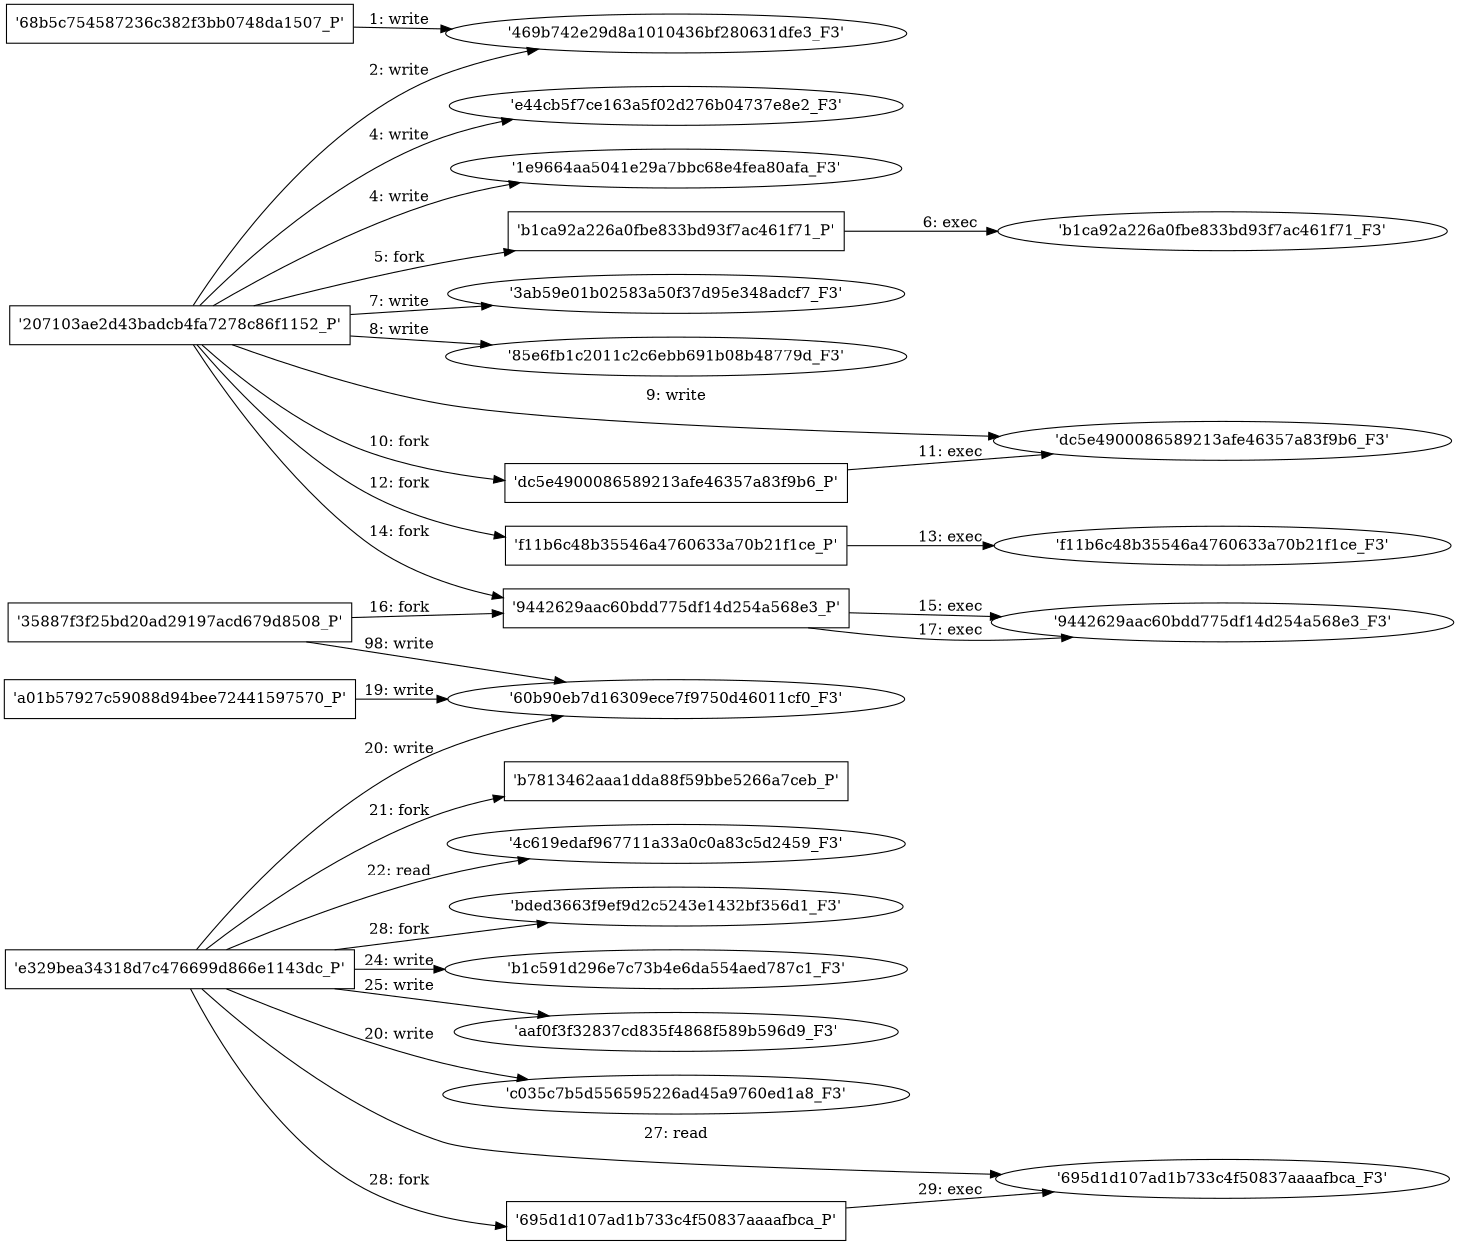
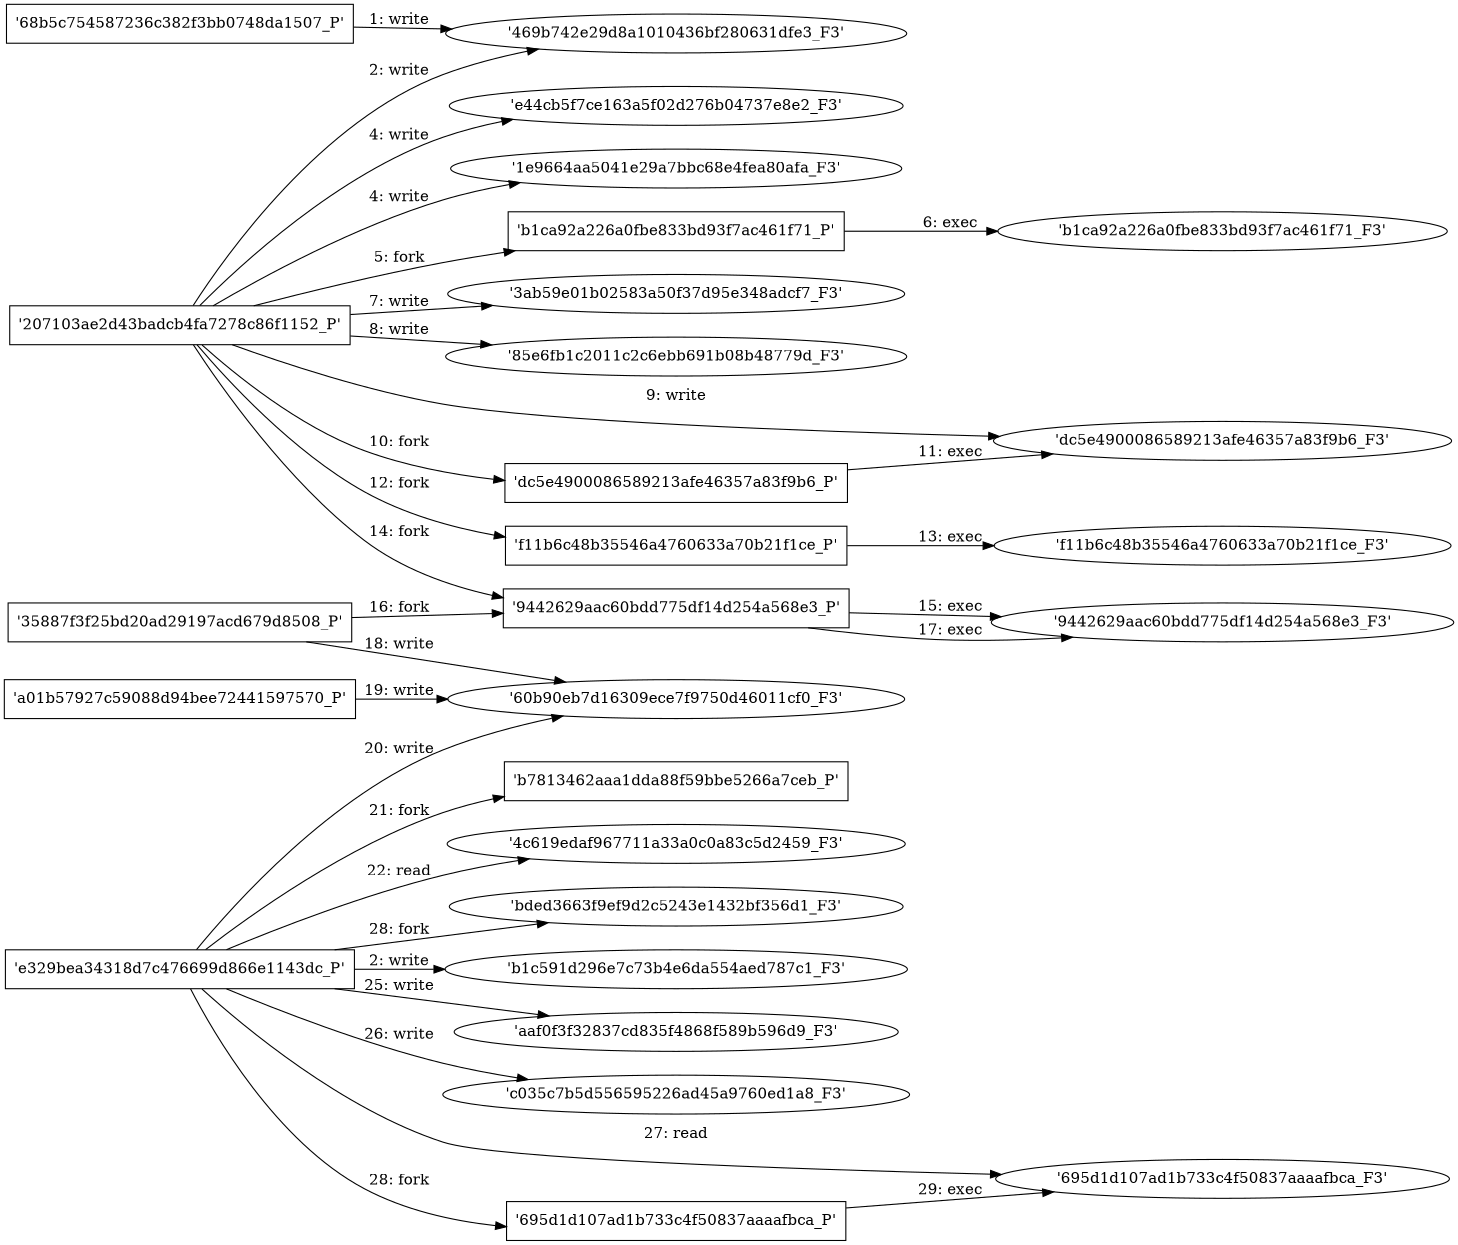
edge "'35887f3f25bd20ad29197acd679d8508_P'" -> "'60b90eb7d16309ece7f9750d46011cf0_F3'": label "98: write" -> "18: write"
edge "'e329bea34318d7c476699d866e1143dc_P'" -> "'b1c591d296e7c73b4e6da554aed787c1_F3'": label "24: write" -> "2: write"
edge "'e329bea34318d7c476699d866e1143dc_P'" -> "'c035c7b5d556595226ad45a9760ed1a8_F3'": label "20: write" -> "26: write"
